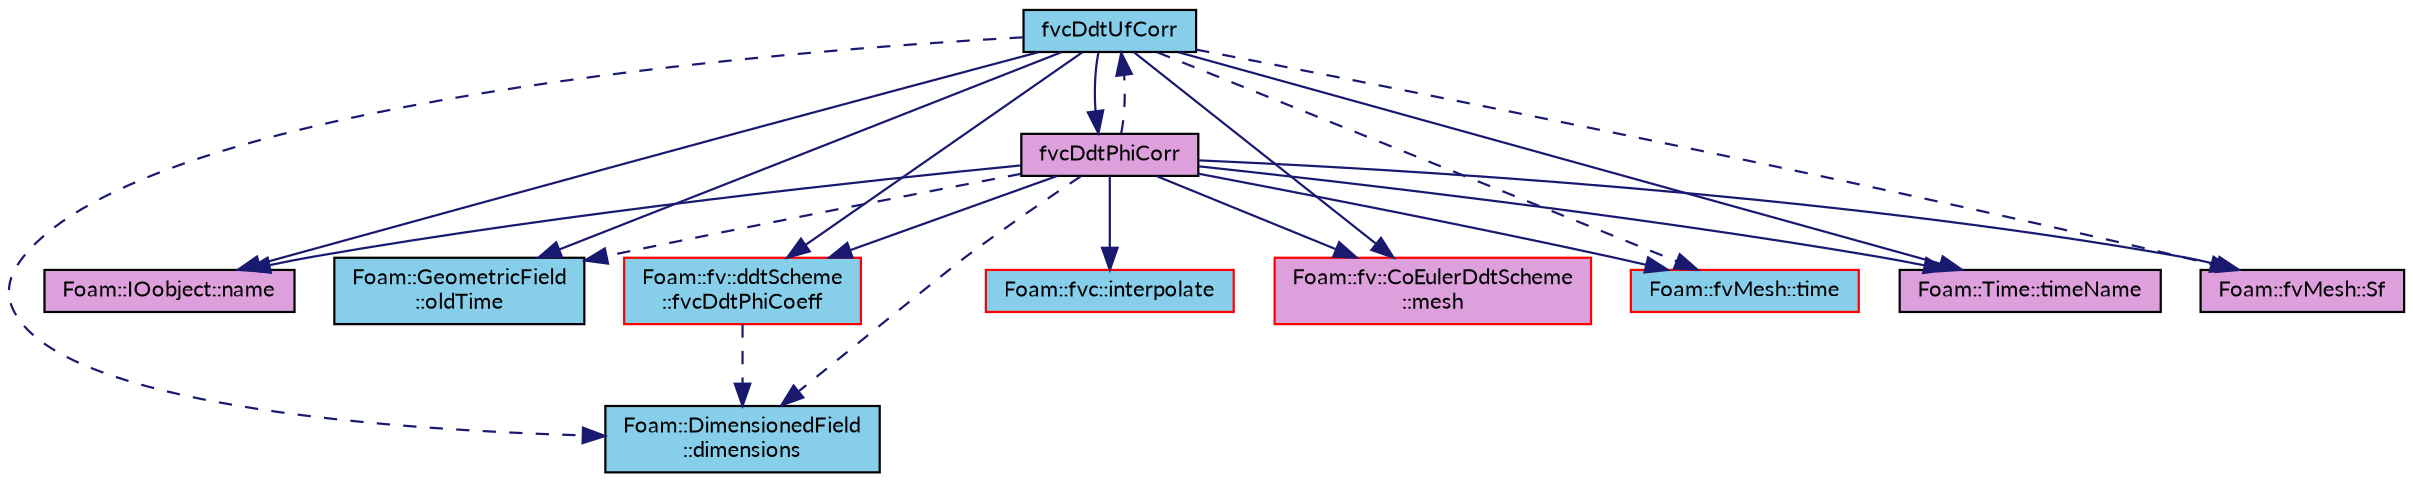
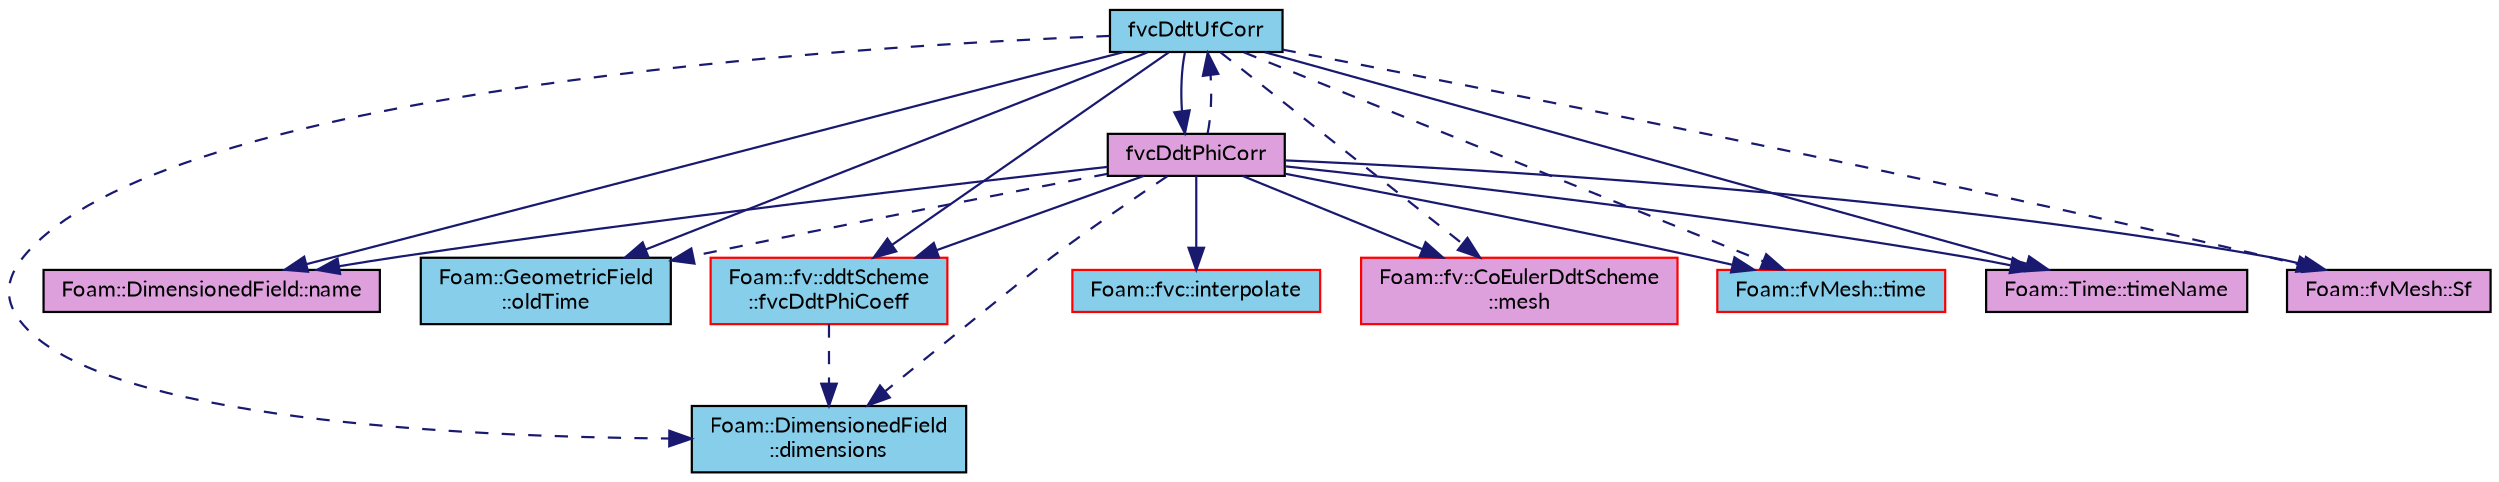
edge "fvcDdtUfCorr" -> "Foam::fv::CoEulerDdtScheme ::mesh": style solid -> dashed
node "Foam::IOobject::name": label "Foam::IOobject::name" -> "Foam::DimensionedField::name"
